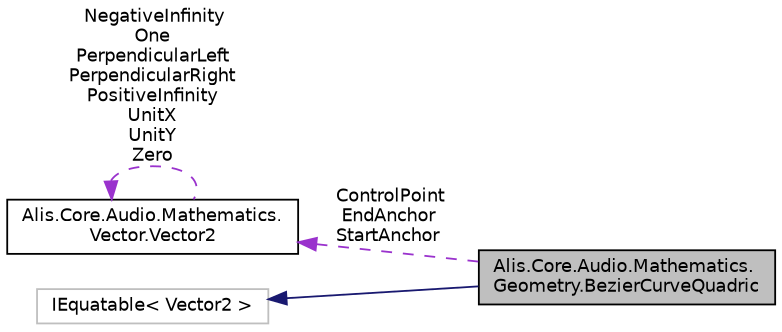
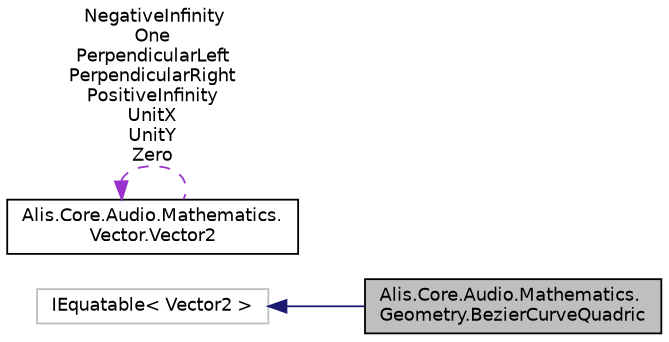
edge "Alis.Core.Audio.Mathematics. Geometry.BezierCurveQuadric" -> "Alis.Core.Audio.Mathematics. Vector.Vector2": removed, label "ControlPoint EndAnchor StartAnchor"
